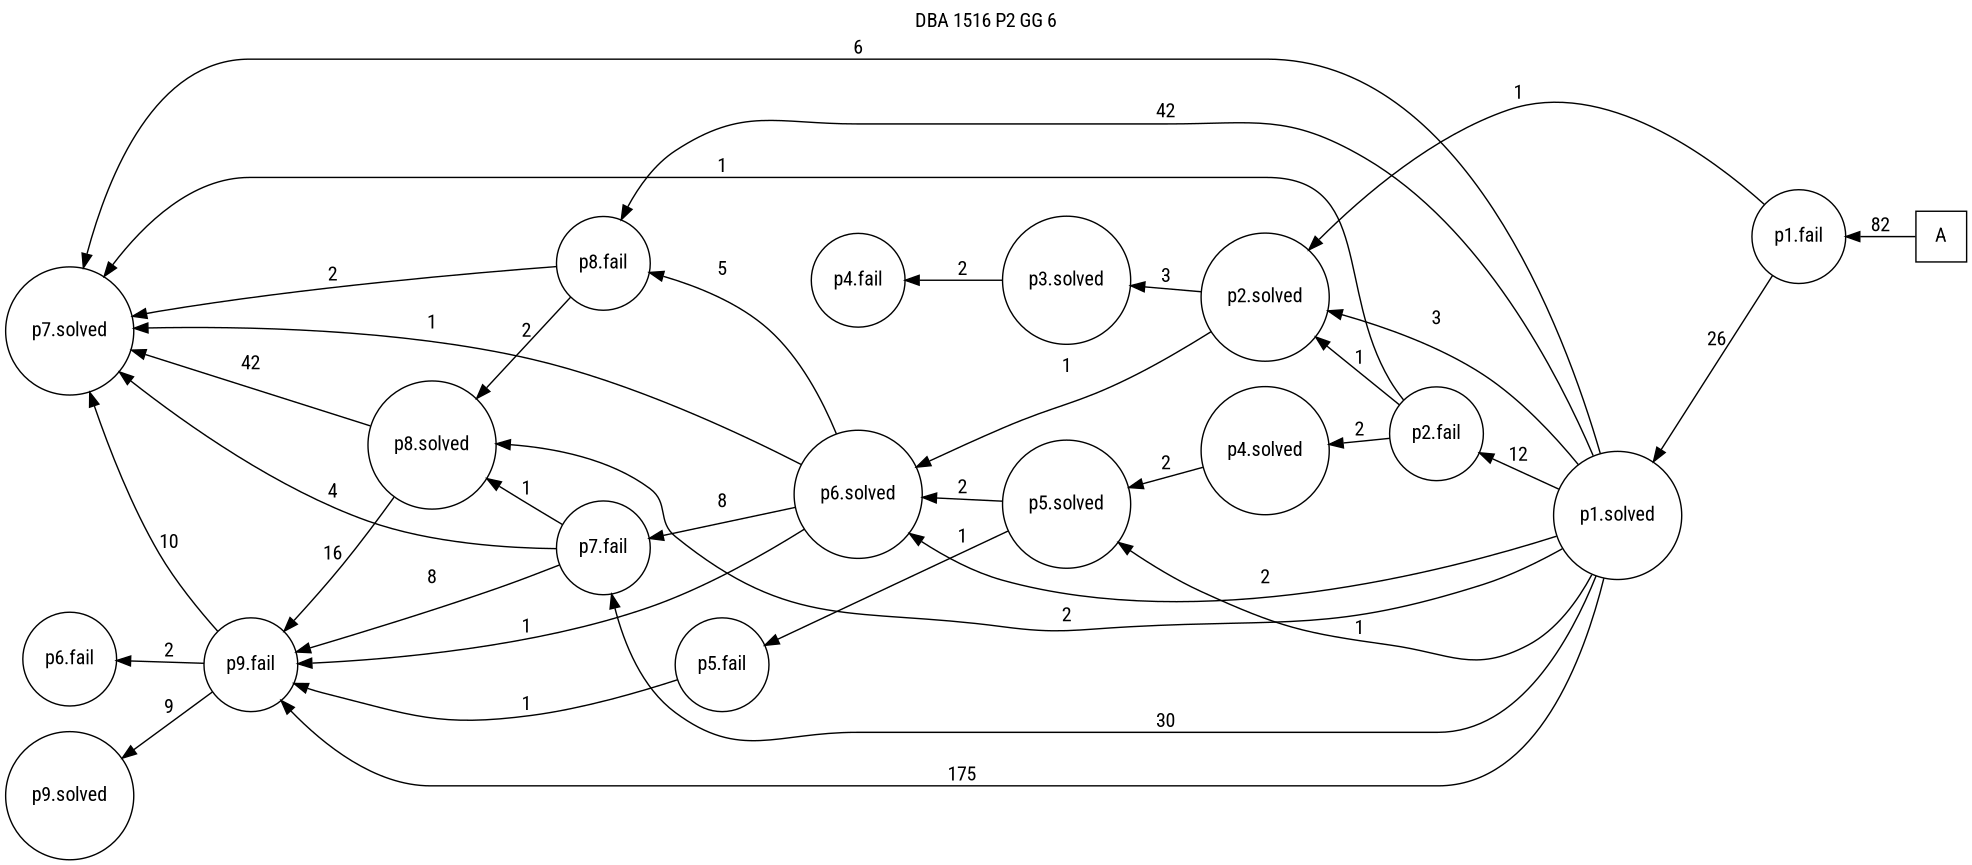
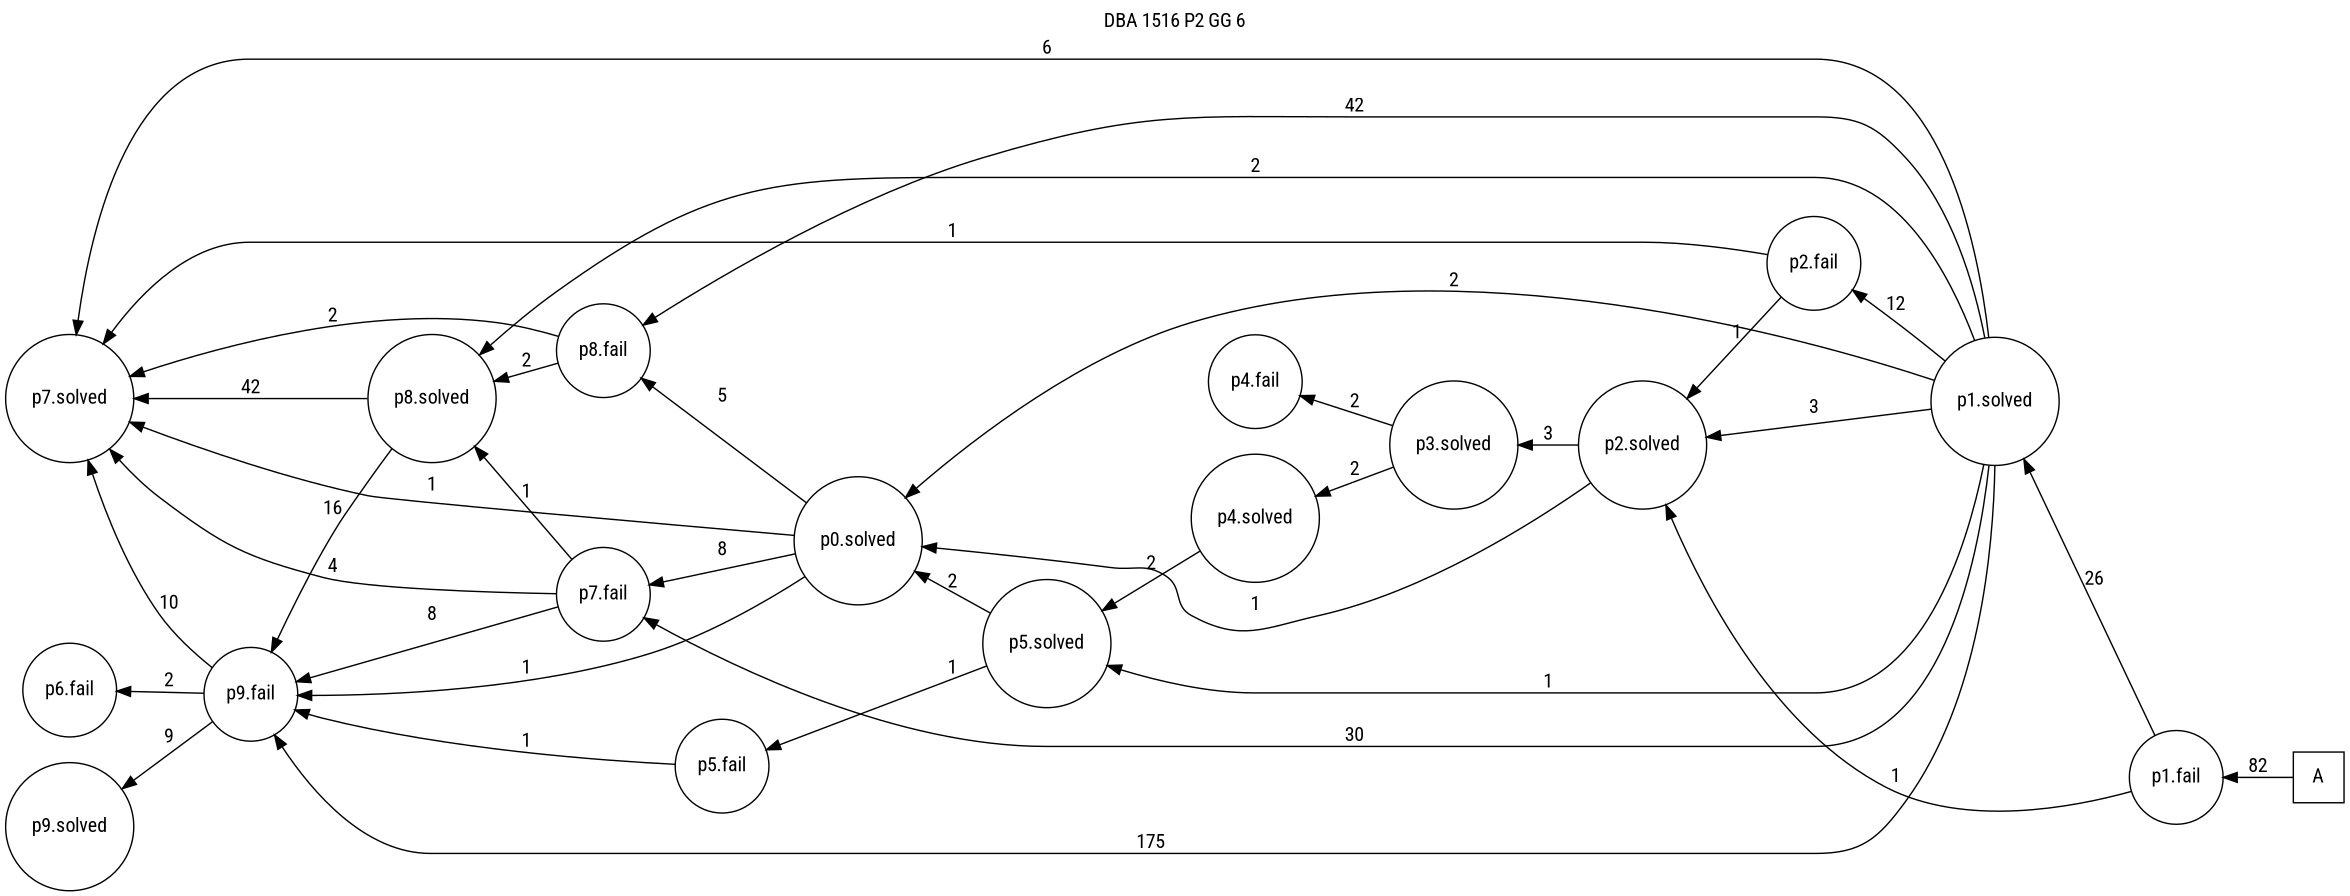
edge "p2.fail" -> "p4.solved": now "p3.solved" -> "p4.solved"
node "p6.solved": label "p6.solved" -> "p0.solved"
